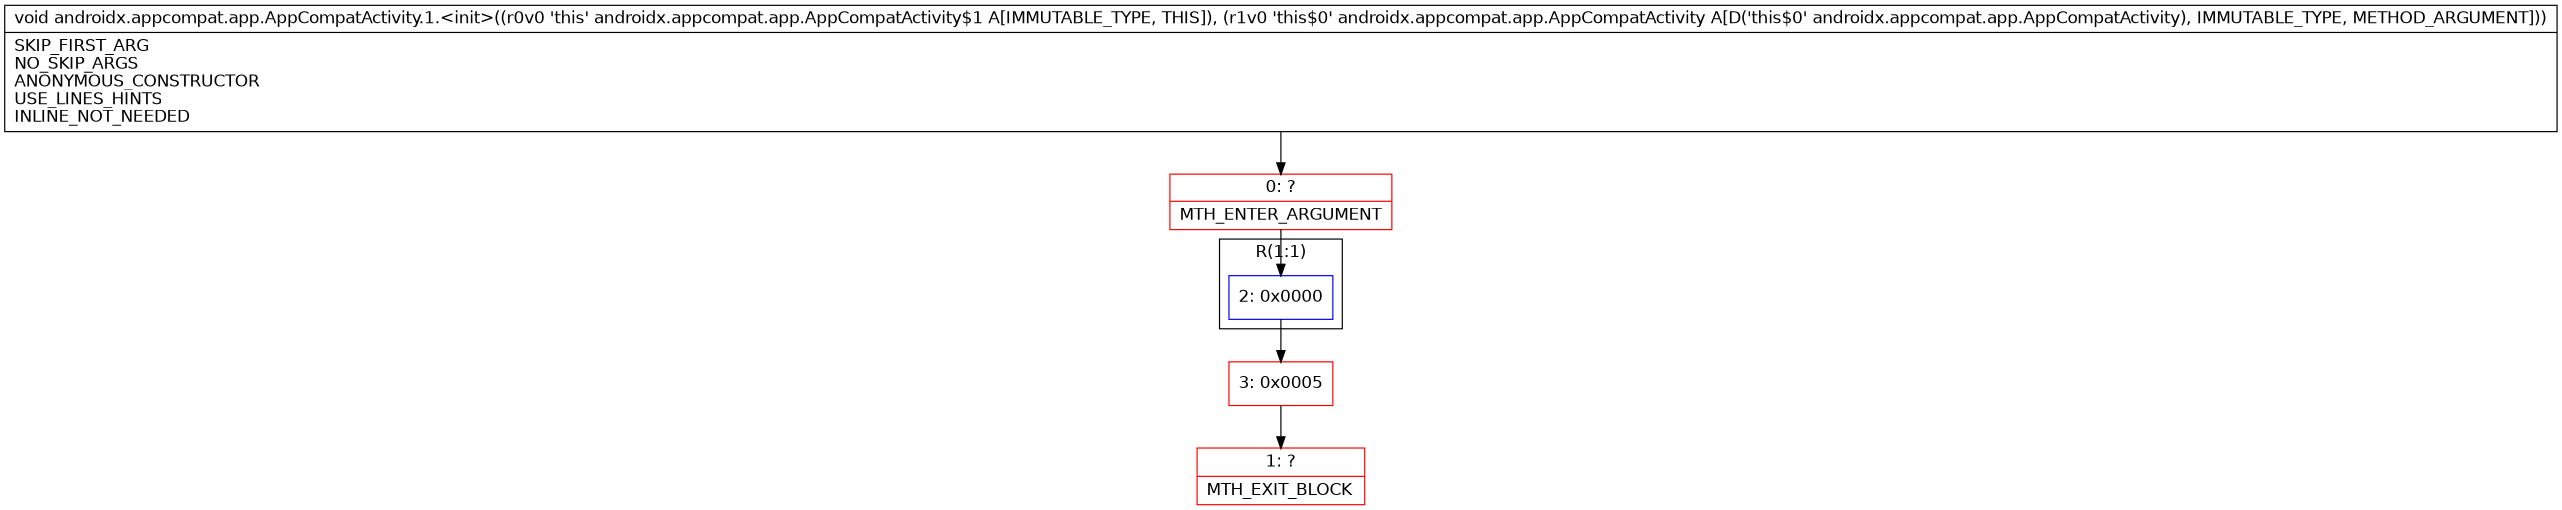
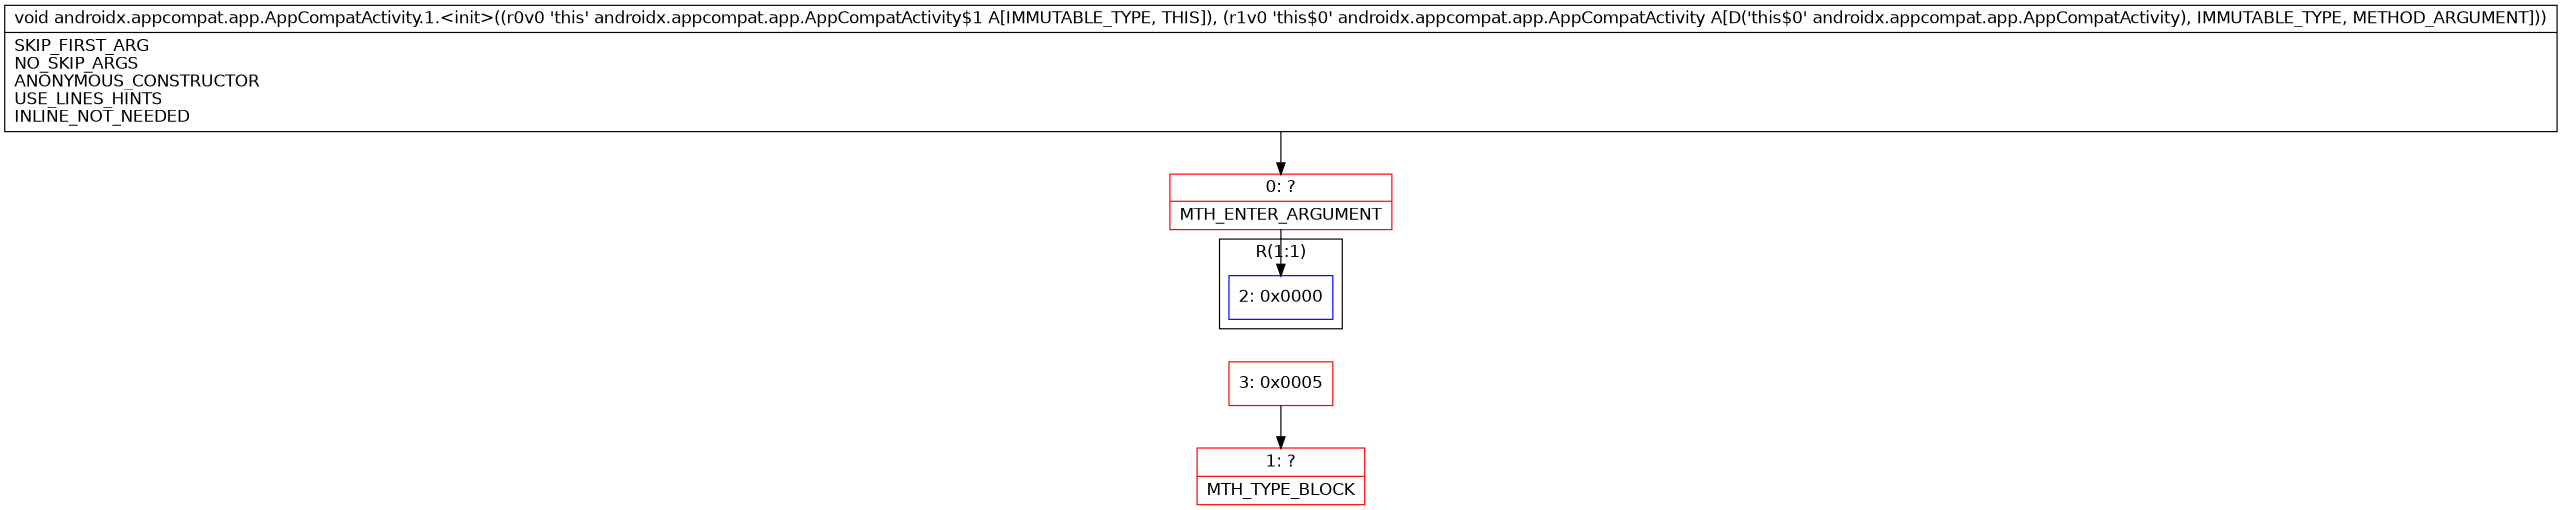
edge "2: 0x0000" -> "3: 0x0005": removed
node "1: ?": text "MTH_EXIT_BLOCK" -> "MTH_TYPE_BLOCK"
